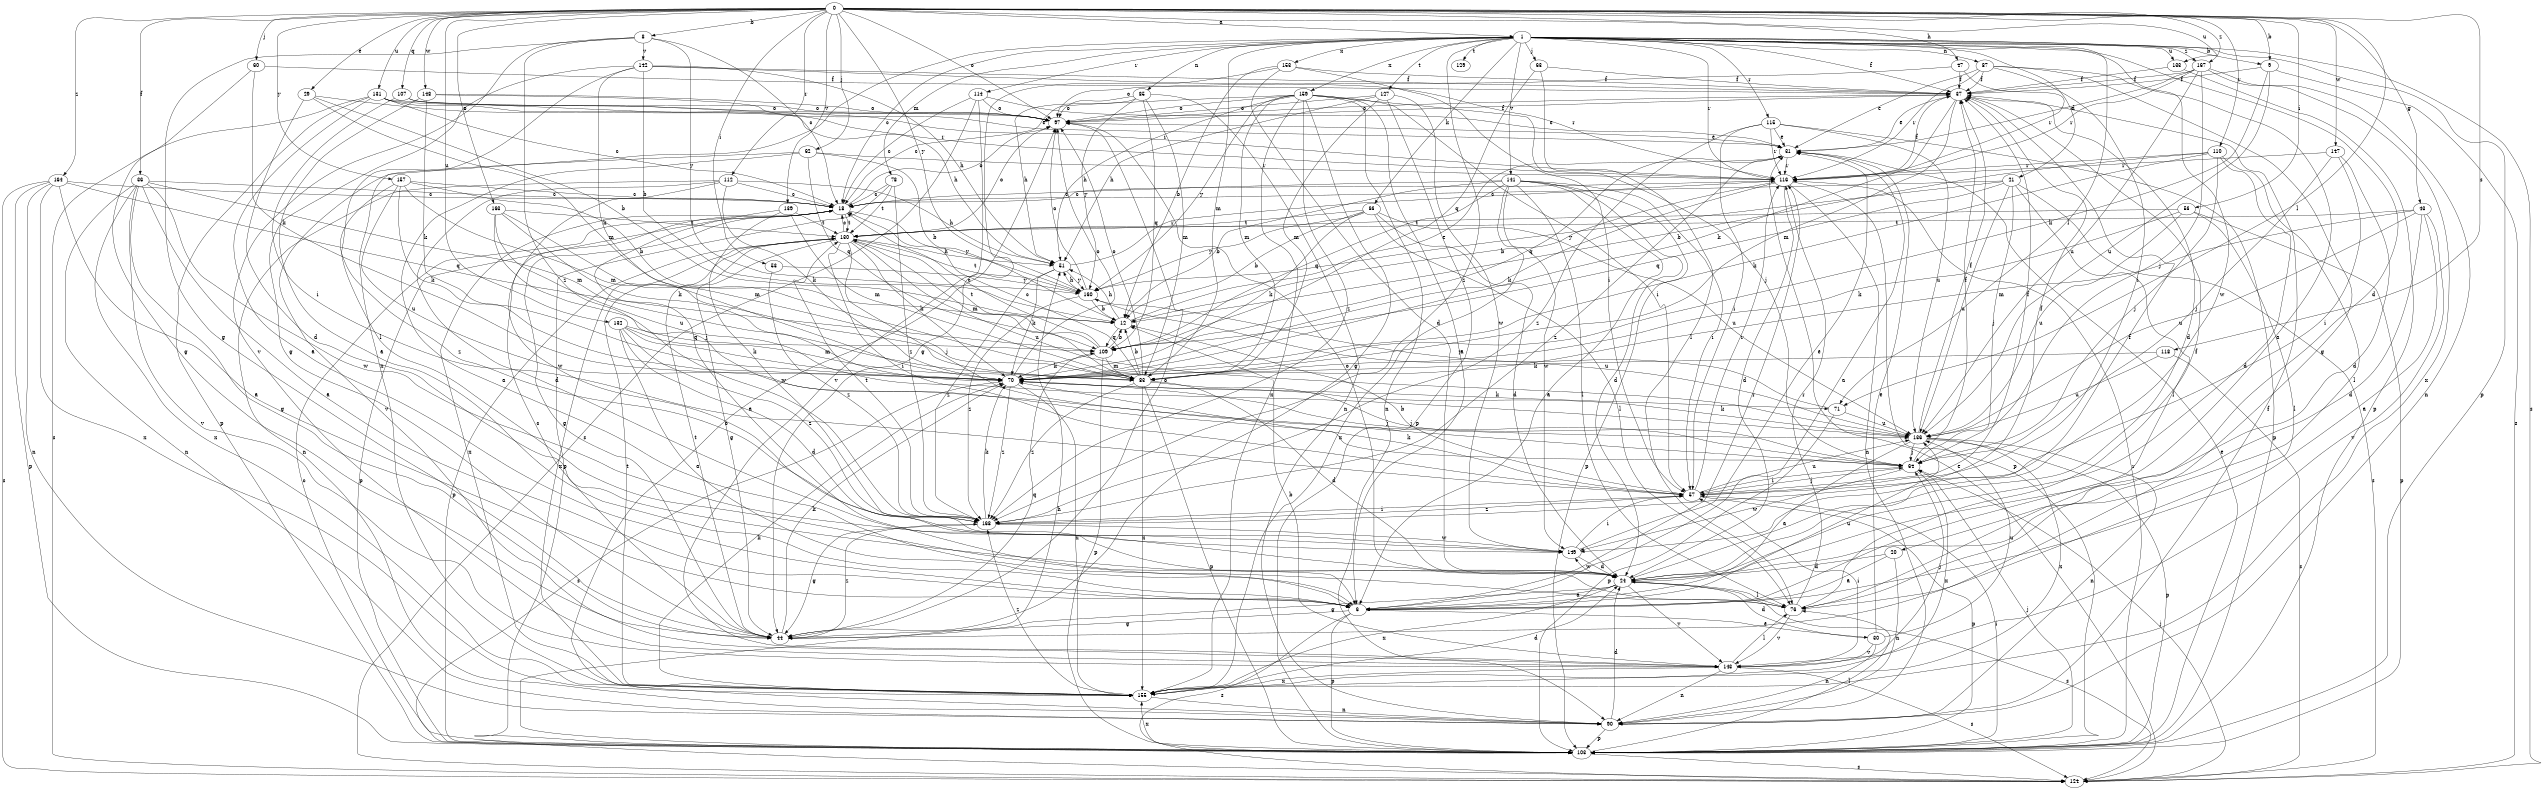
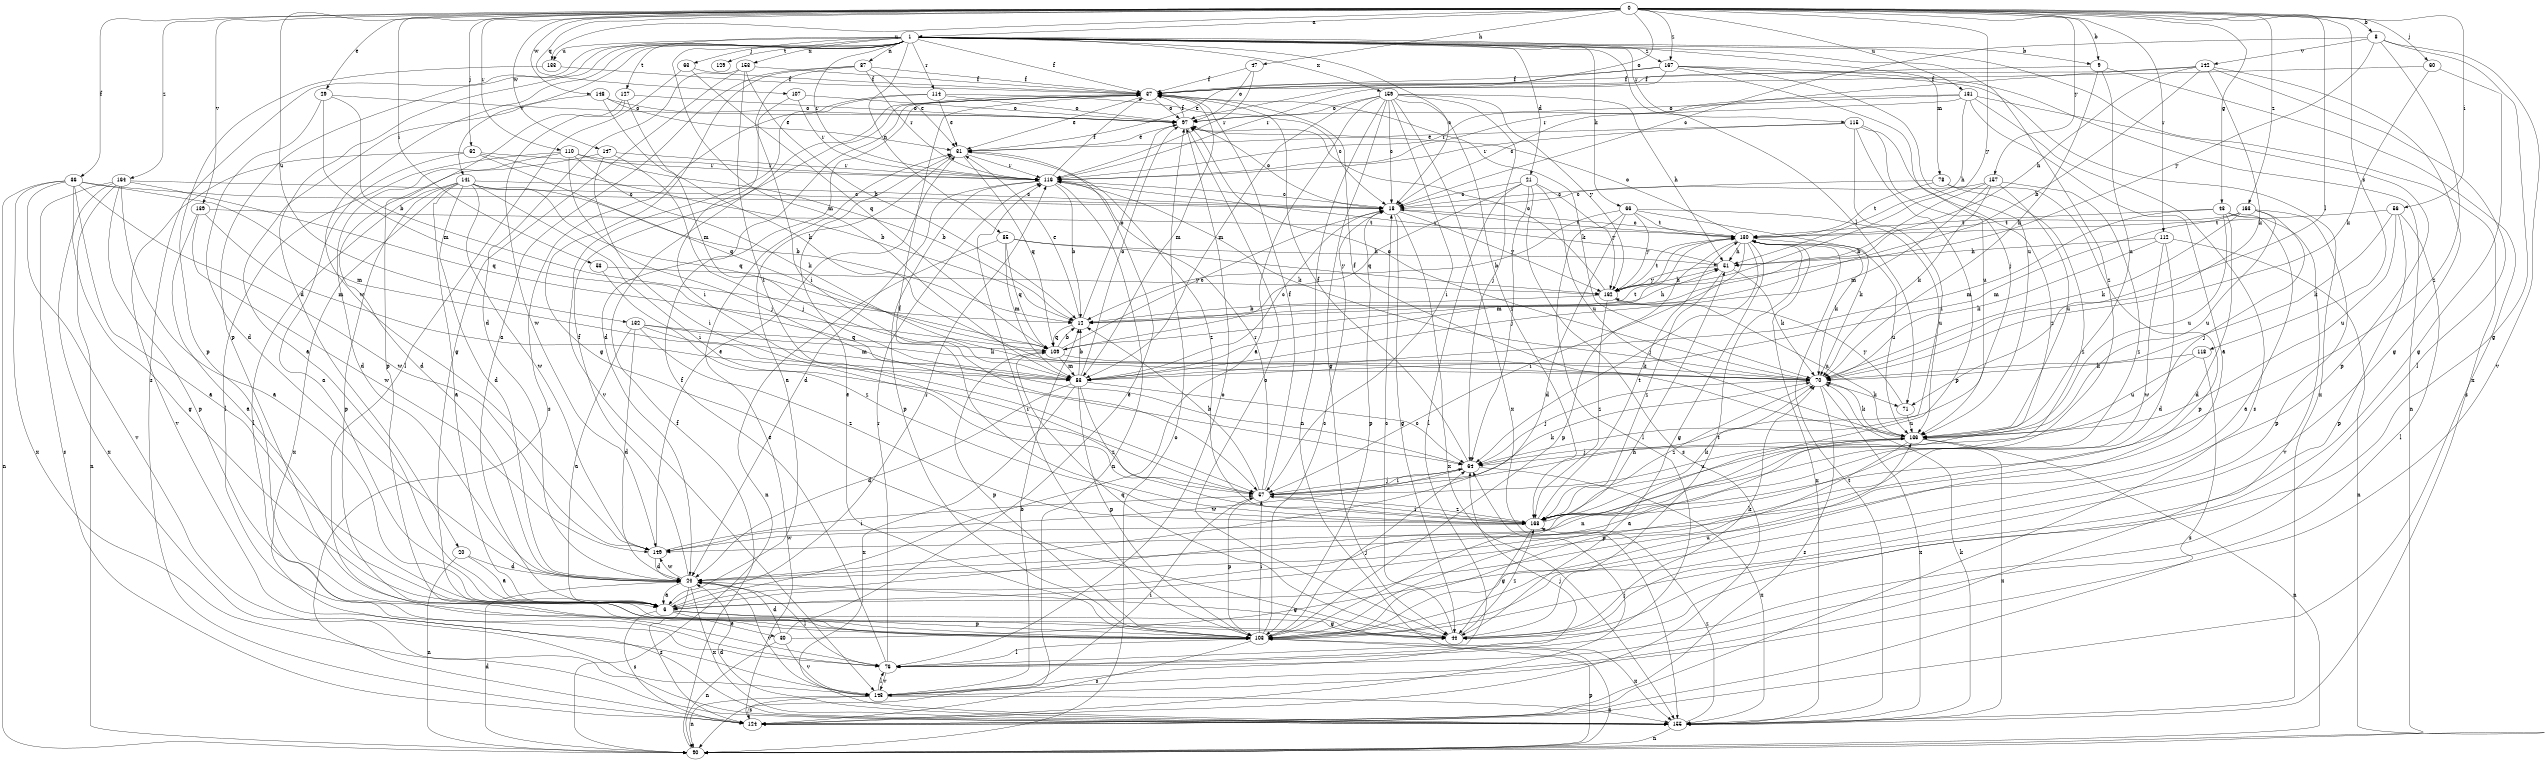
edge "85" -> "97": now "12" -> "97"
edge "127" -> "51": removed, label "h"
edge "112" -> "18": removed, label "c"
node "160": label "160" -> "162"
edge "83" -> "64": label "j" -> "c"
edge "6" -> "136": label "u" -> "n"
edge "71" -> "103": now "163" -> "103"
edge "24" -> "76": reversed
